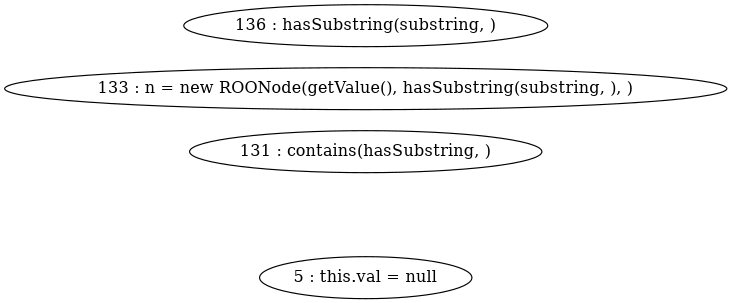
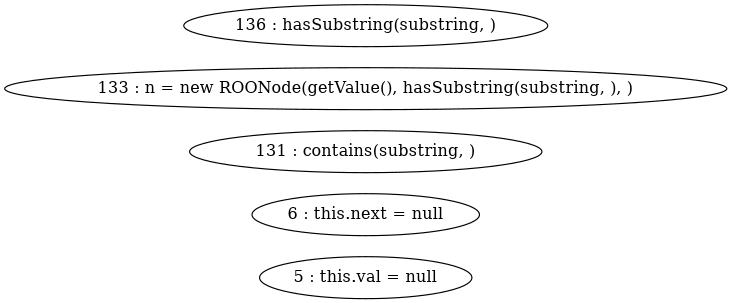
node "131 : contains(hasSubstring, )": label "131 : contains(hasSubstring, )" -> "131 : contains(substring, )"
node "6 : this.next = null": added
